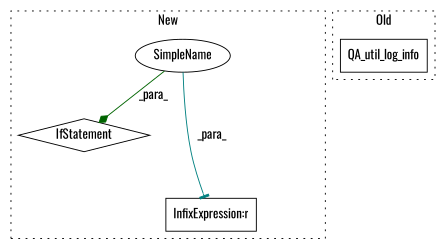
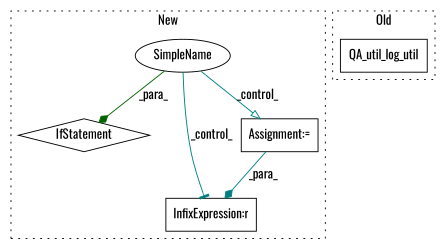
node "QA_util_log_info": label "QA_util_log_info" -> "QA_util_log_util"
edge "SimpleName" -> "InfixExpression:r": label "_para_" -> "_control_"
node "Assignment:=": added
